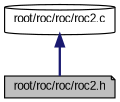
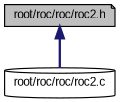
edge "root/roc/roc/roc2.h" -> "root/roc/roc/roc2.c": reversed
